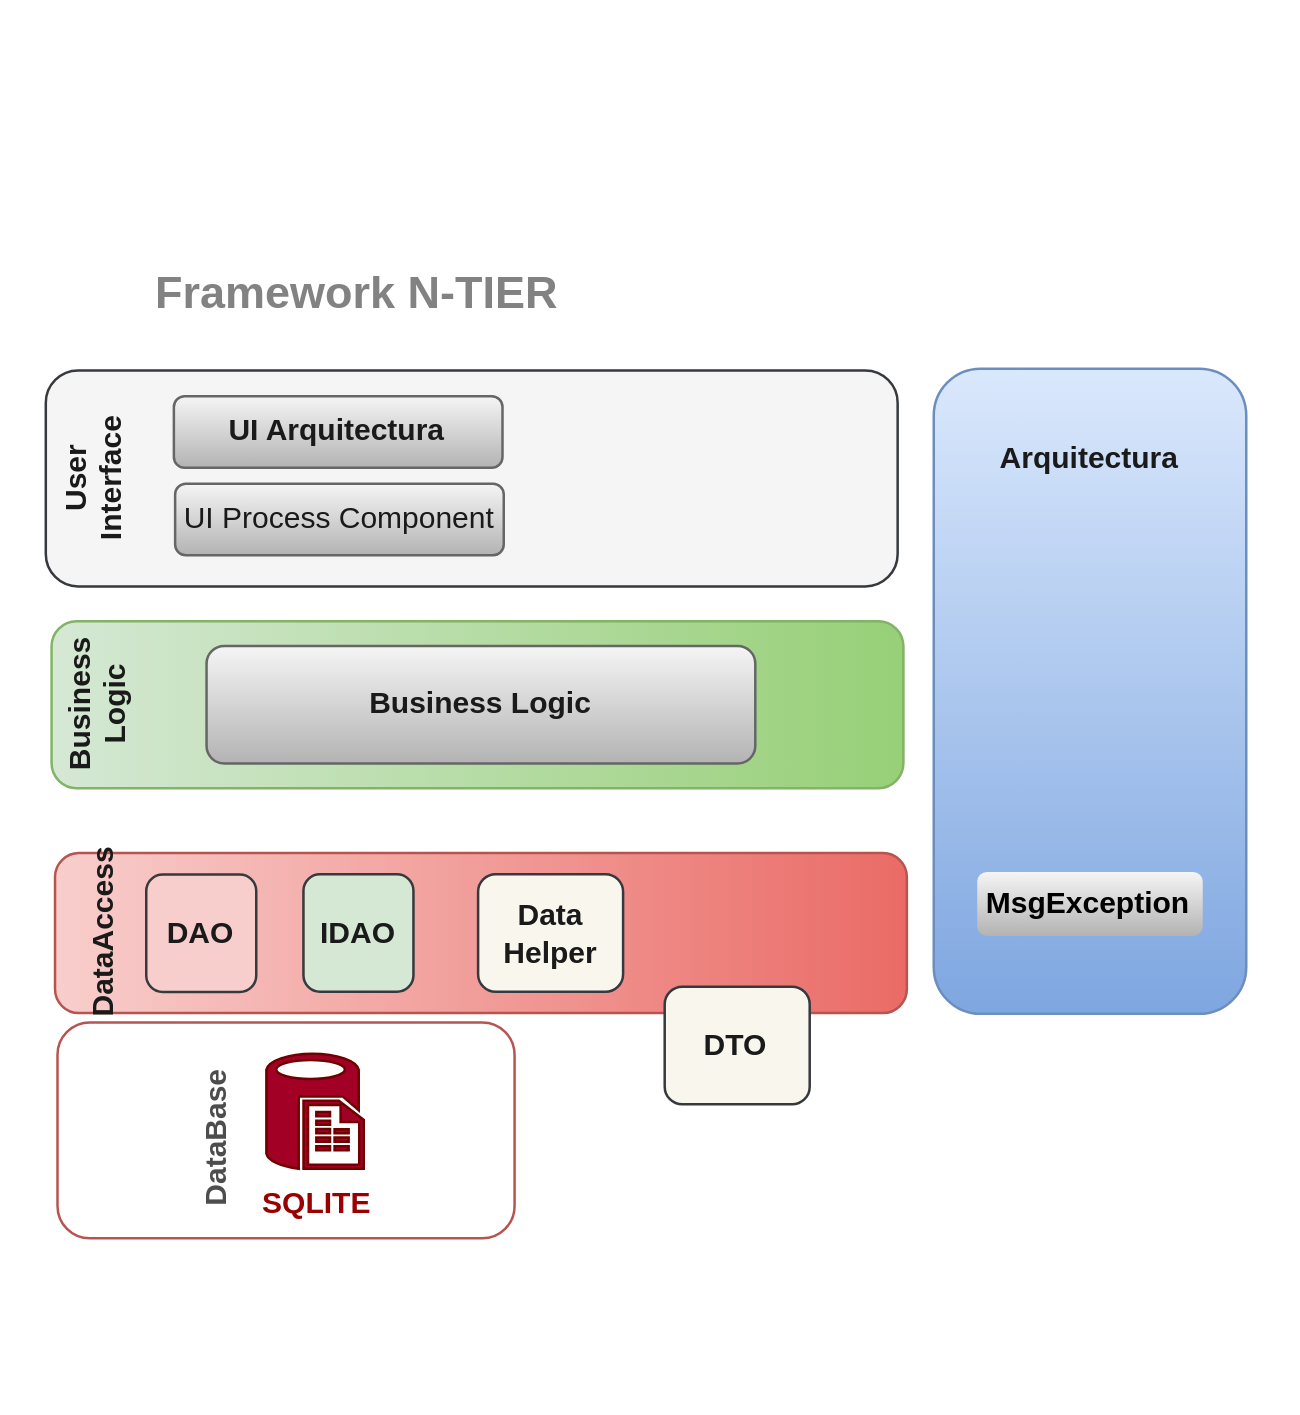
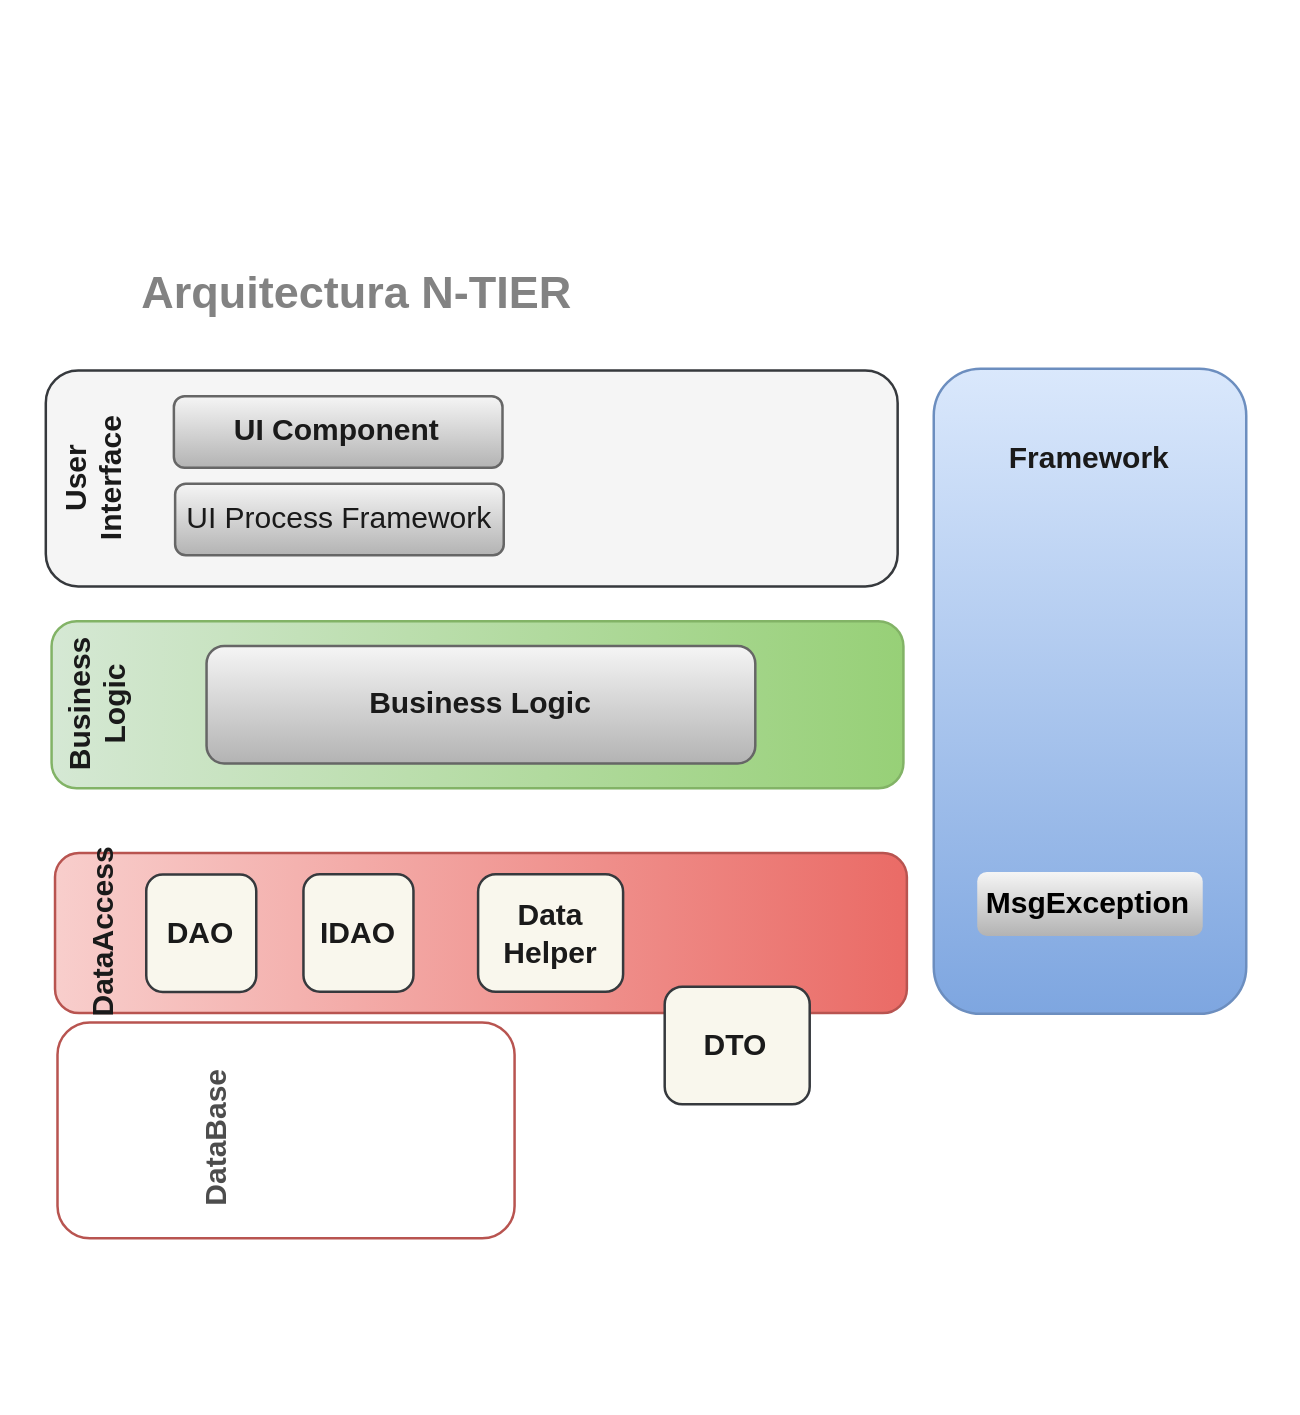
node "Framework N-TIER": label "Framework N-TIER" -> "Arquitectura N-TIER"
node "UI Arquitectura": label "UI Arquitectura" -> "UI Component"
node "UI Process Component": label "UI Process Component" -> "UI Process Framework"
node "Arquitectura": label "Arquitectura" -> "Framework"
node "DAO": fillcolor #f8cecc -> #f9f7ed
node "IDAO": fillcolor #d5e8d4 -> #f9f7ed
node "SQLITE": removed
